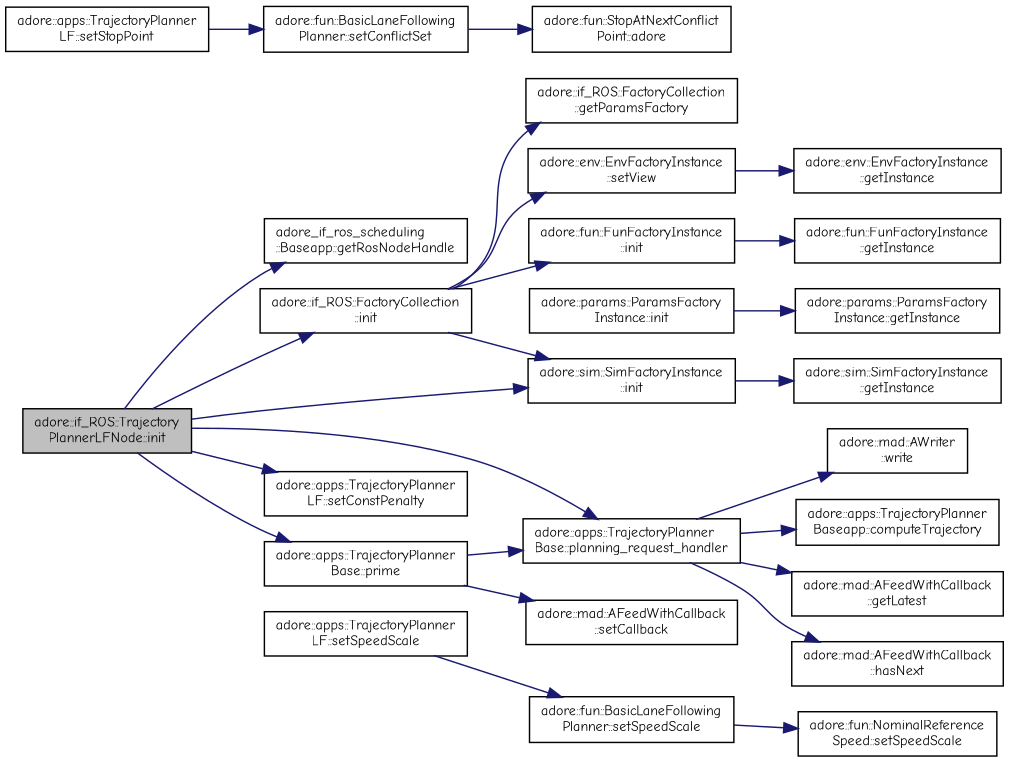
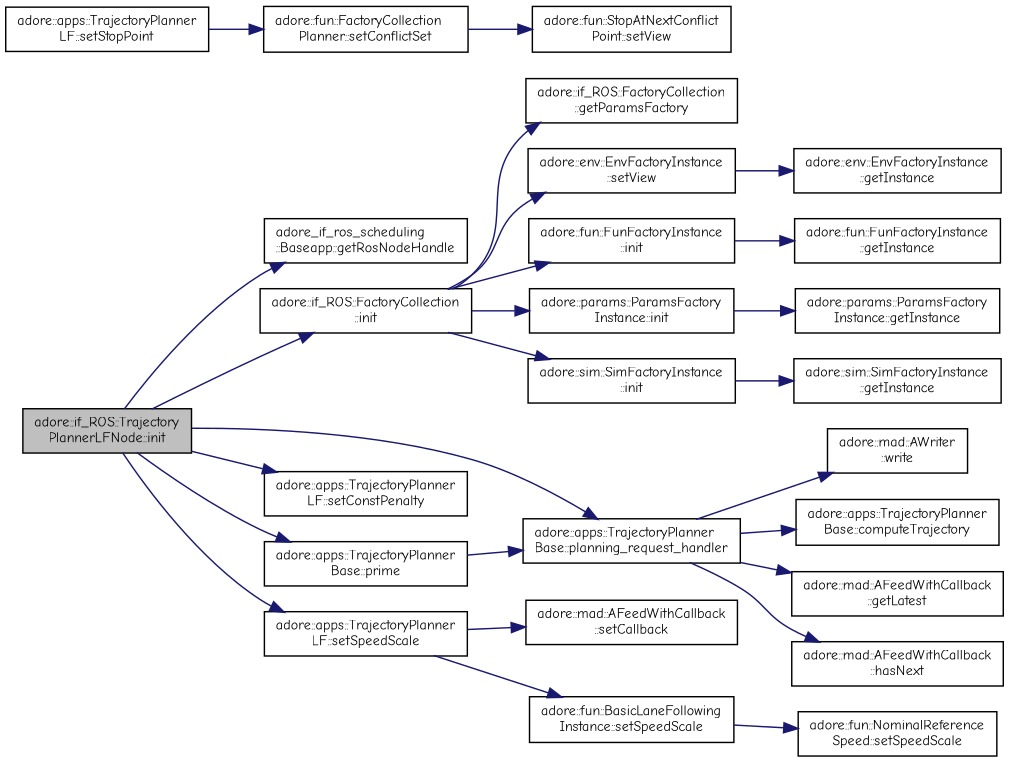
node "adore::fun::BasicLaneFollowing Planner::setConflictSet": label "adore::fun::BasicLaneFollowing Planner::setConflictSet" -> "adore::fun::FactoryCollection Planner::setConflictSet"
node "adore::fun::StopAtNextConflict Point::adore": label "adore::fun::StopAtNextConflict Point::adore" -> "adore::fun::StopAtNextConflict Point::setView"
edge "adore::if_ROS::FactoryCollection ::init" -> "adore::params::ParamsFactory Instance::init": added
edge "adore::if_ROS::Trajectory PlannerLFNode::init" -> "adore::sim::SimFactoryInstance ::init": now "adore::if_ROS::Trajectory PlannerLFNode::init" -> "adore::apps::TrajectoryPlanner LF::setSpeedScale"
node "adore::apps::TrajectoryPlanner Baseapp::computeTrajectory": label "adore::apps::TrajectoryPlanner Baseapp::computeTrajectory" -> "adore::apps::TrajectoryPlanner Base::computeTrajectory"
edge "adore::apps::TrajectoryPlanner Base::prime" -> "adore::mad::AFeedWithCallback ::setCallback": now "adore::apps::TrajectoryPlanner LF::setSpeedScale" -> "adore::mad::AFeedWithCallback ::setCallback"
node "adore::fun::BasicLaneFollowing Planner::setSpeedScale": label "adore::fun::BasicLaneFollowing Planner::setSpeedScale" -> "adore::fun::BasicLaneFollowing Instance::setSpeedScale"
